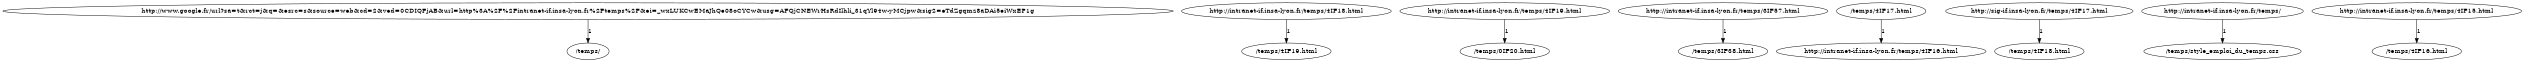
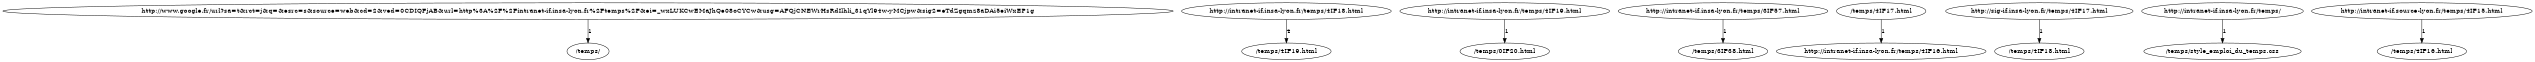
node "http://intranet-if.insa-lyon.fr/temps/4IF15.html": label "http://intranet-if.insa-lyon.fr/temps/4IF15.html" -> "http://intranet-if.source-lyon.fr/temps/4IF15.html"
edge "http://intranet-if.insa-lyon.fr/temps/4IF18.html" -> "/temps/4IF19.html": label "1" -> "4"
